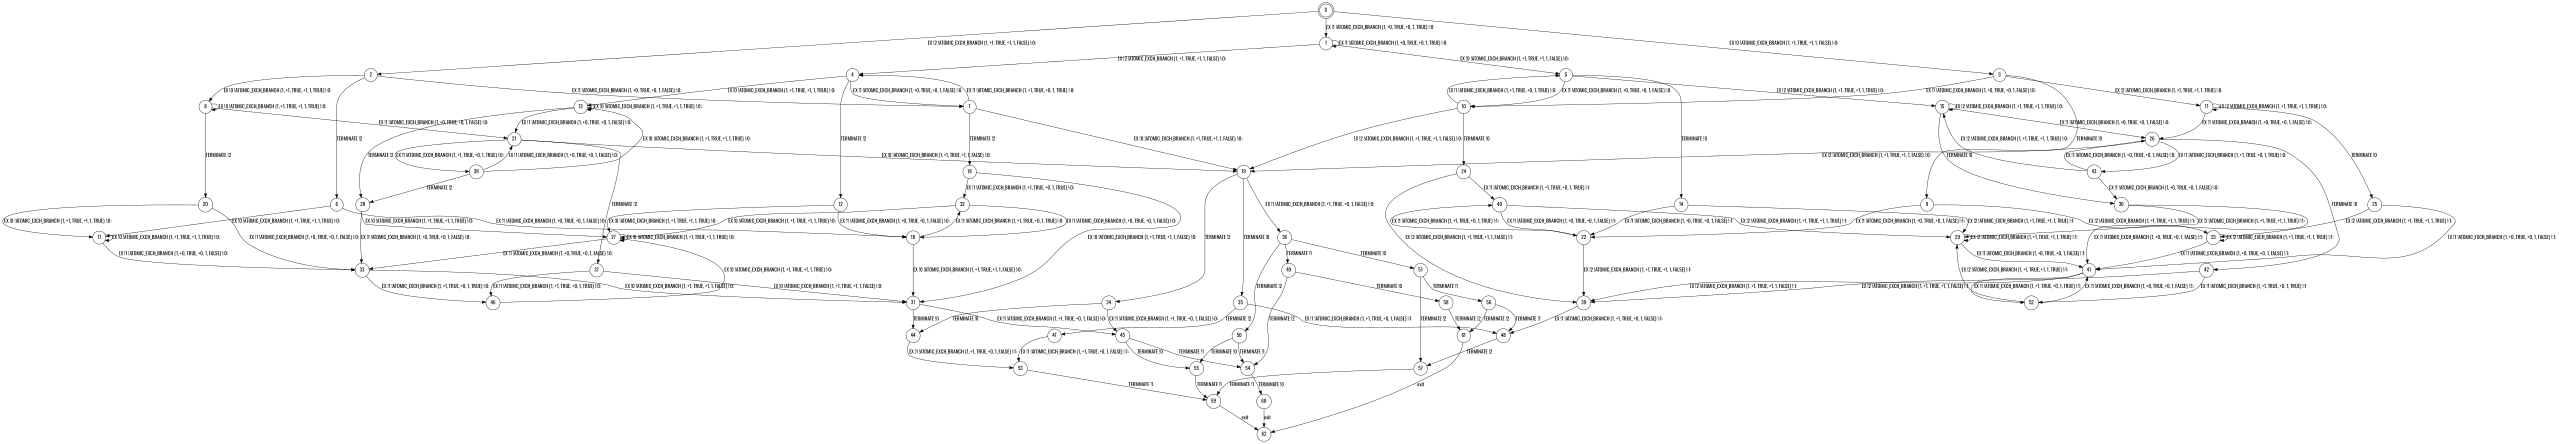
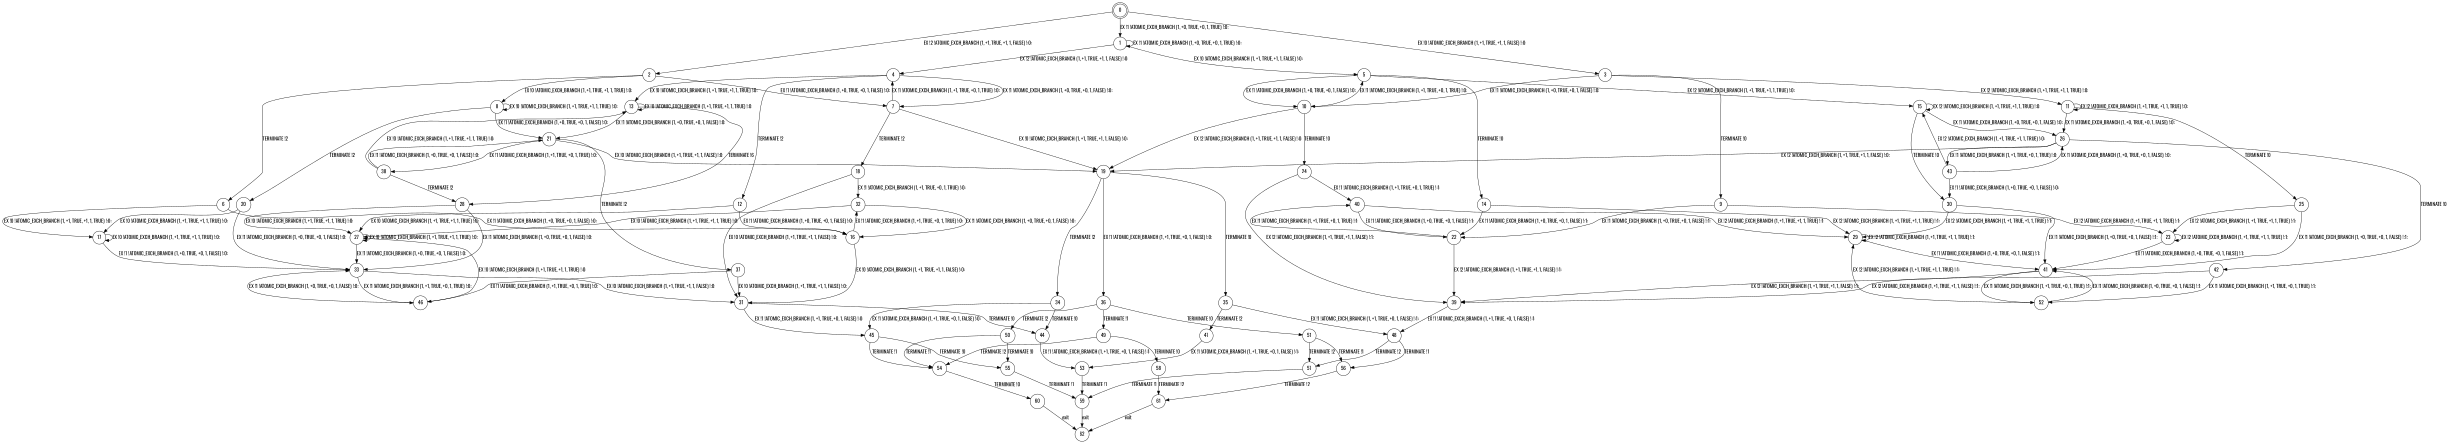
edge "13" -> "28": label "TERMINATE !2" -> "TERMINATE !6"
edge "46" -> "33": added, label "EX !1 !ATOMIC_EXCH_BRANCH (1, +0, TRUE, +0, 1, FALSE) !:0:"
edge "56" -> "48": reversed
